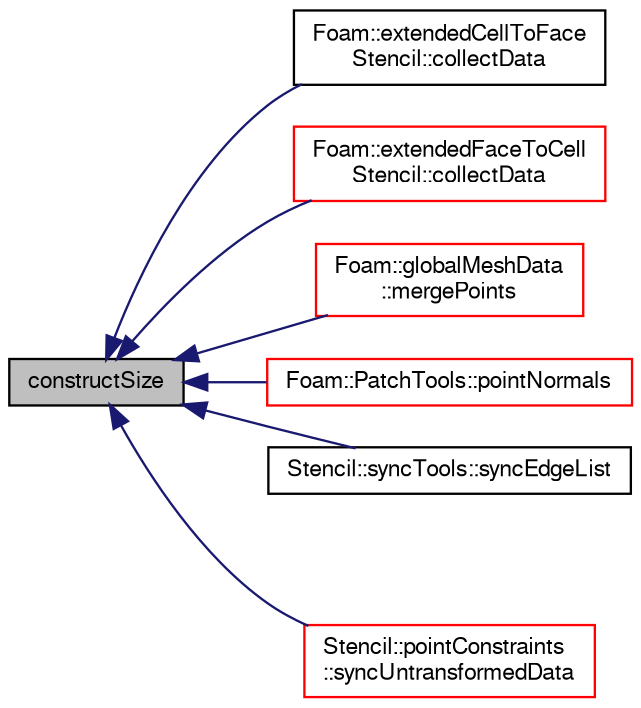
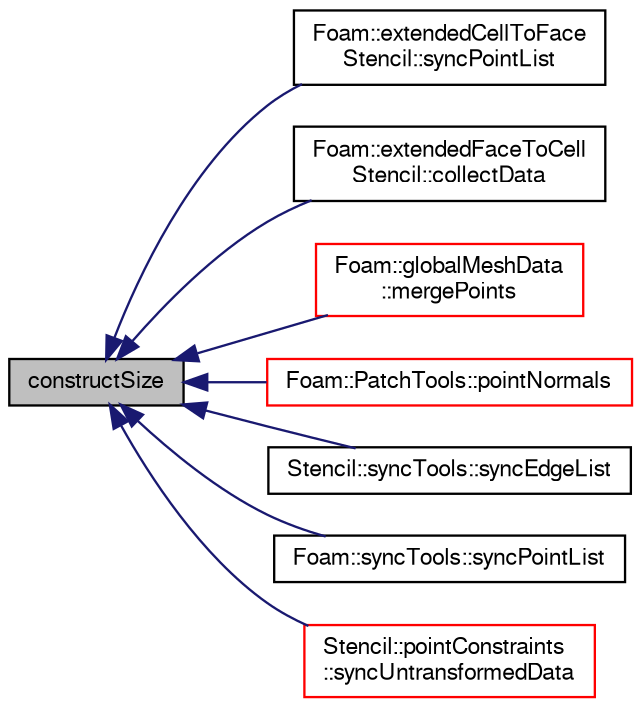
node "Foam::extendedCellToFace Stencil::collectData": label "Foam::extendedCellToFace Stencil::collectData" -> "Foam::extendedCellToFace Stencil::syncPointList"
node "Foam::extendedFaceToCell Stencil::collectData": color red -> black
node "Foam::syncTools::syncPointList": added
